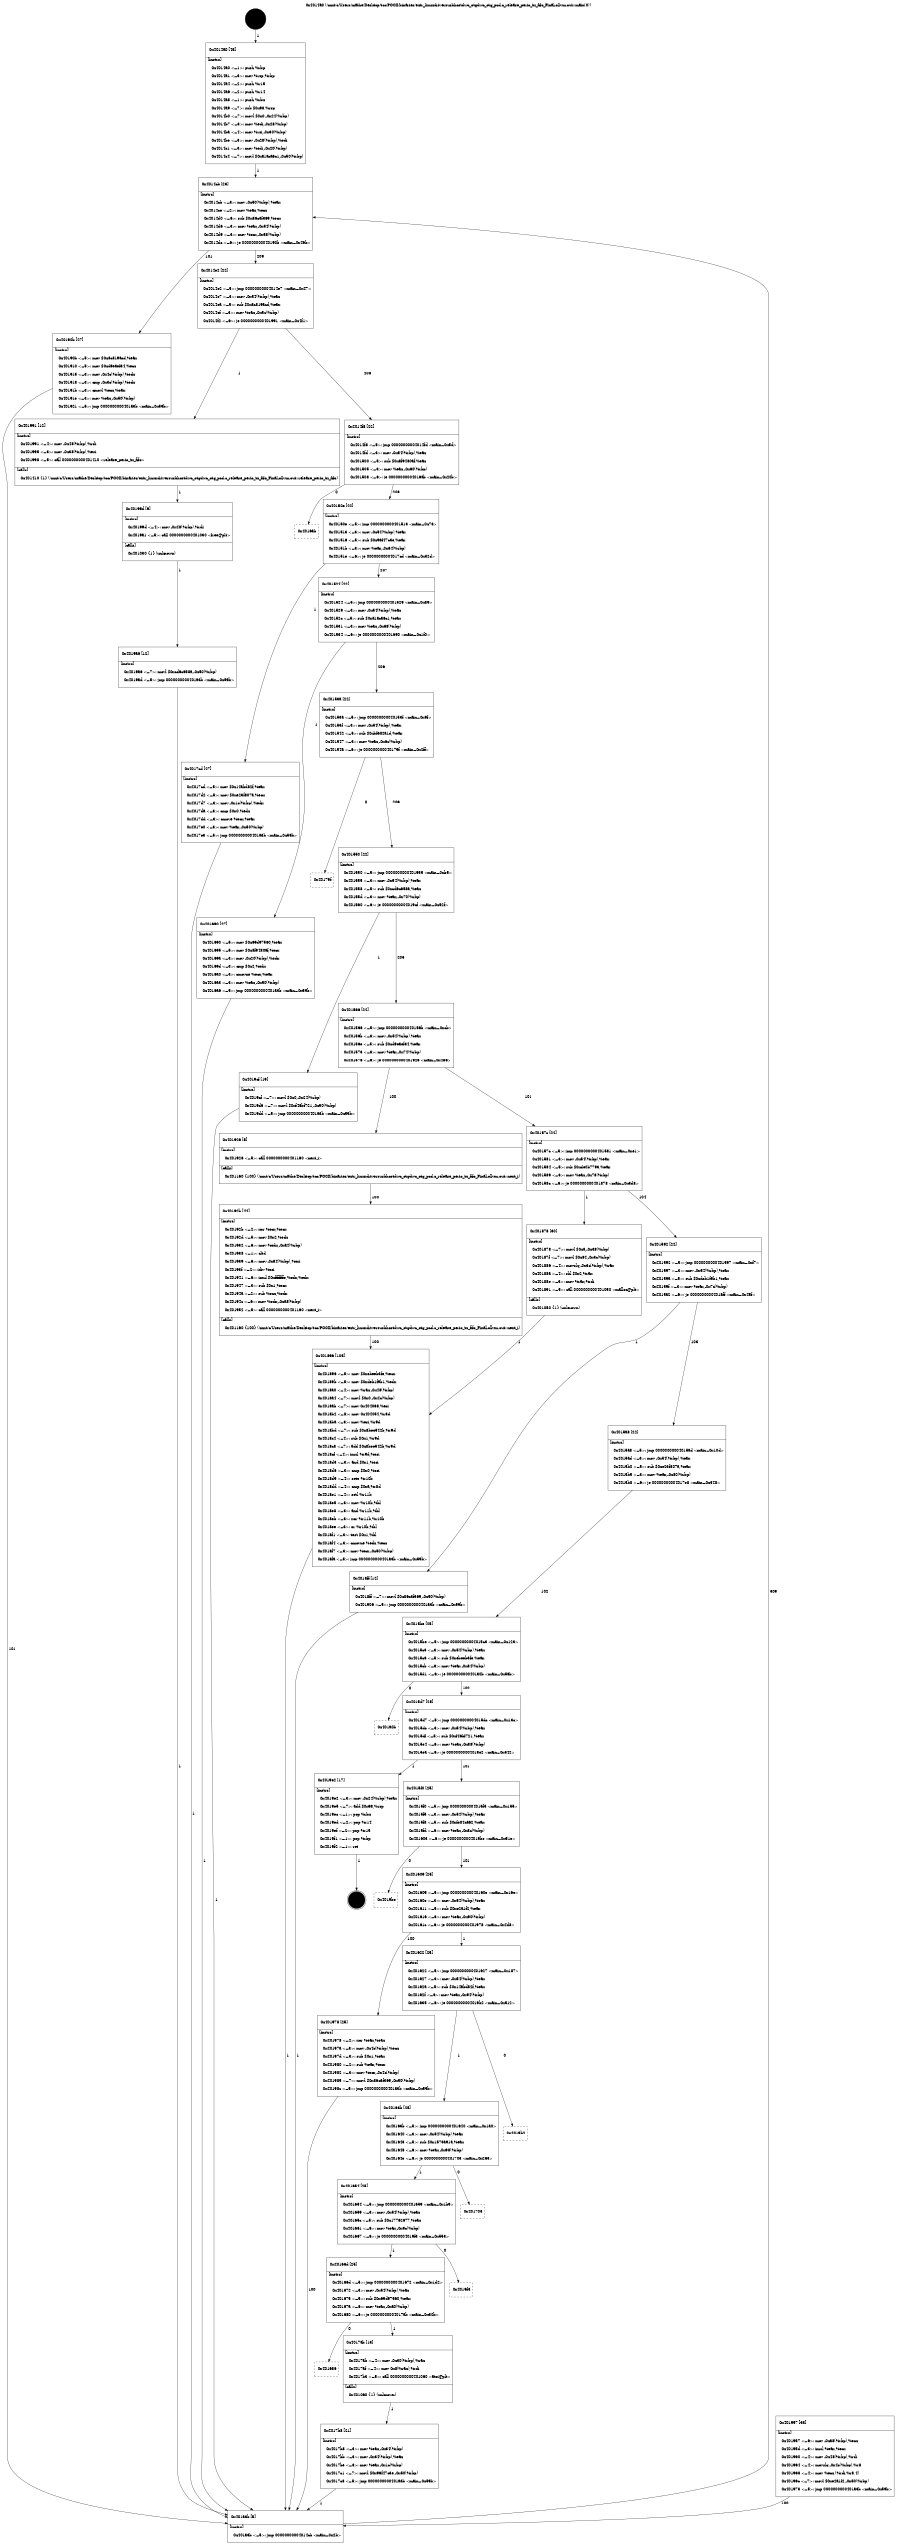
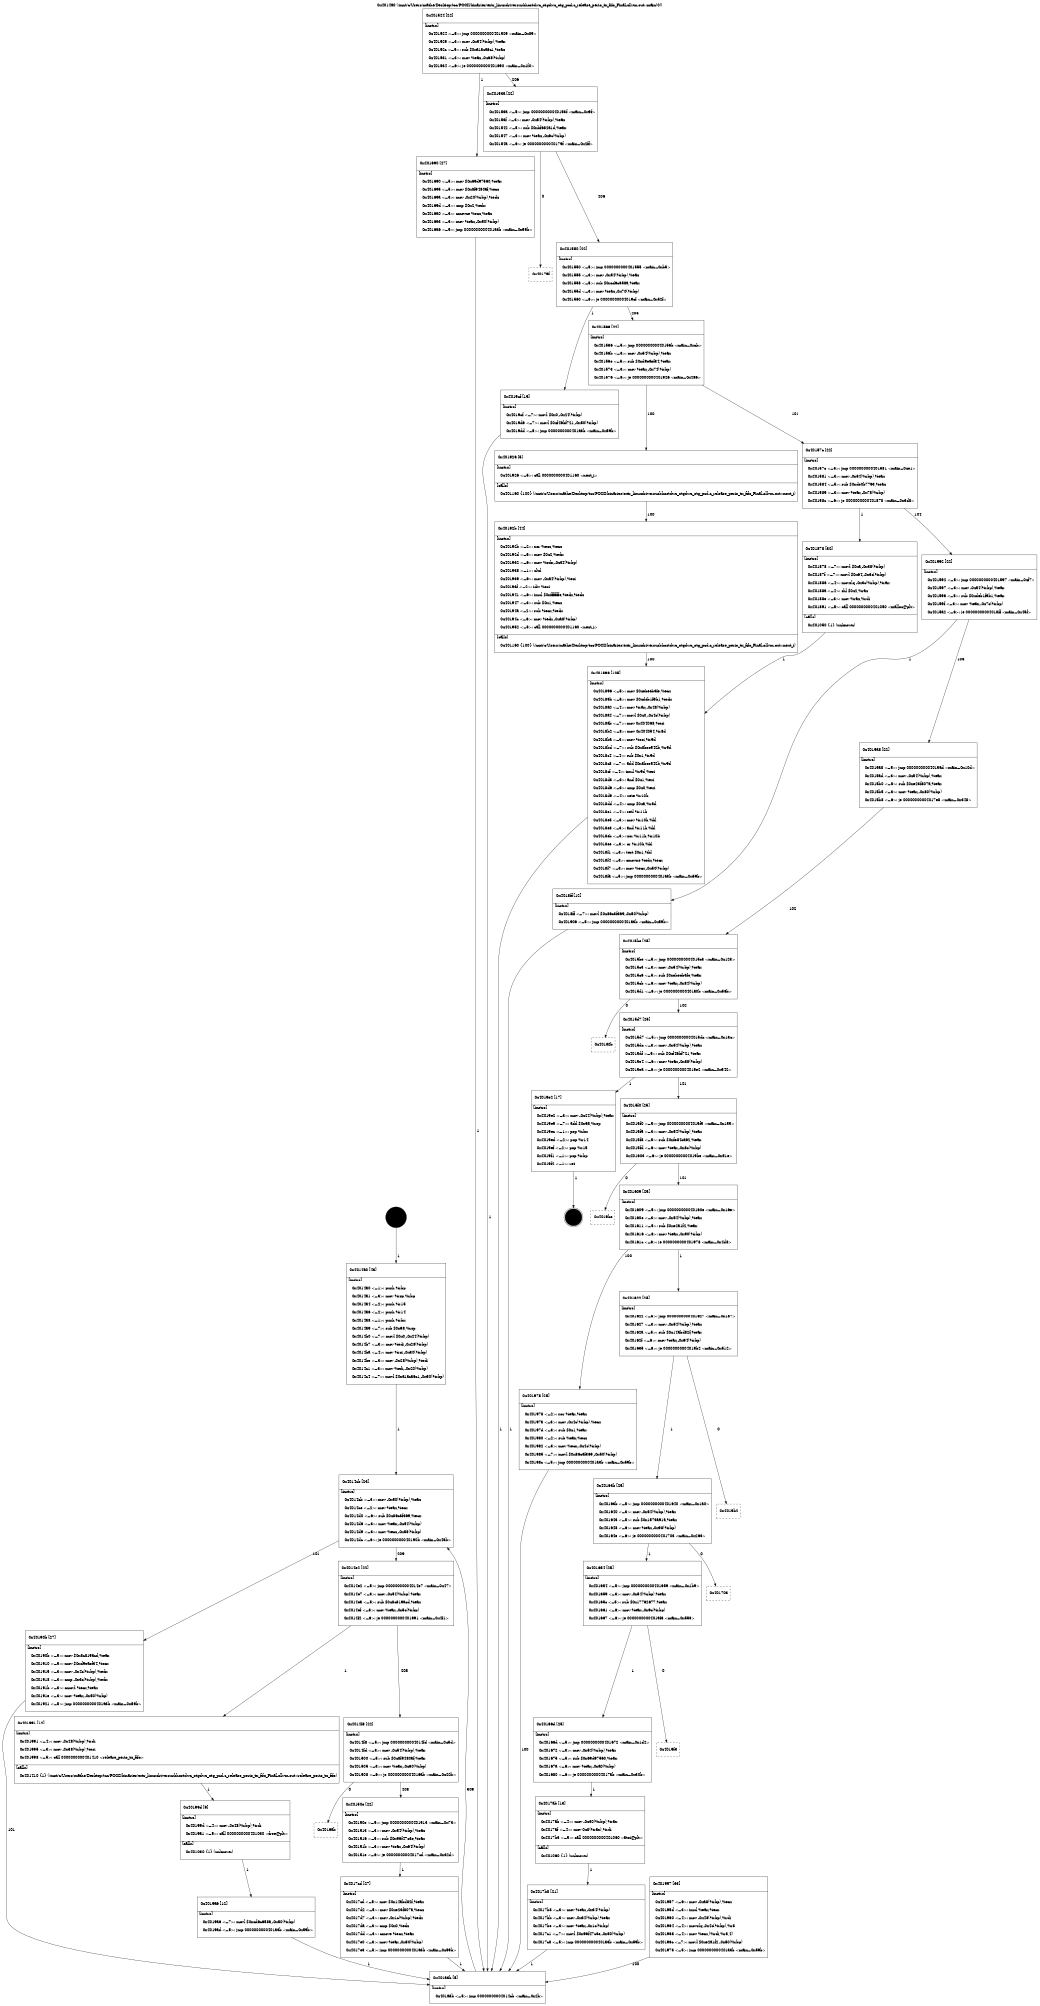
edge "0x40150e [22]" -> "0x401524 [22]": removed, label "207"
node "0x401686": removed
